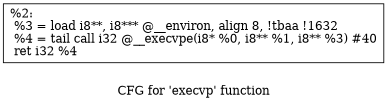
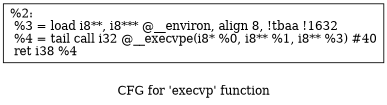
node "%2:": text "ret i32 %4" -> "ret i38 %4"
